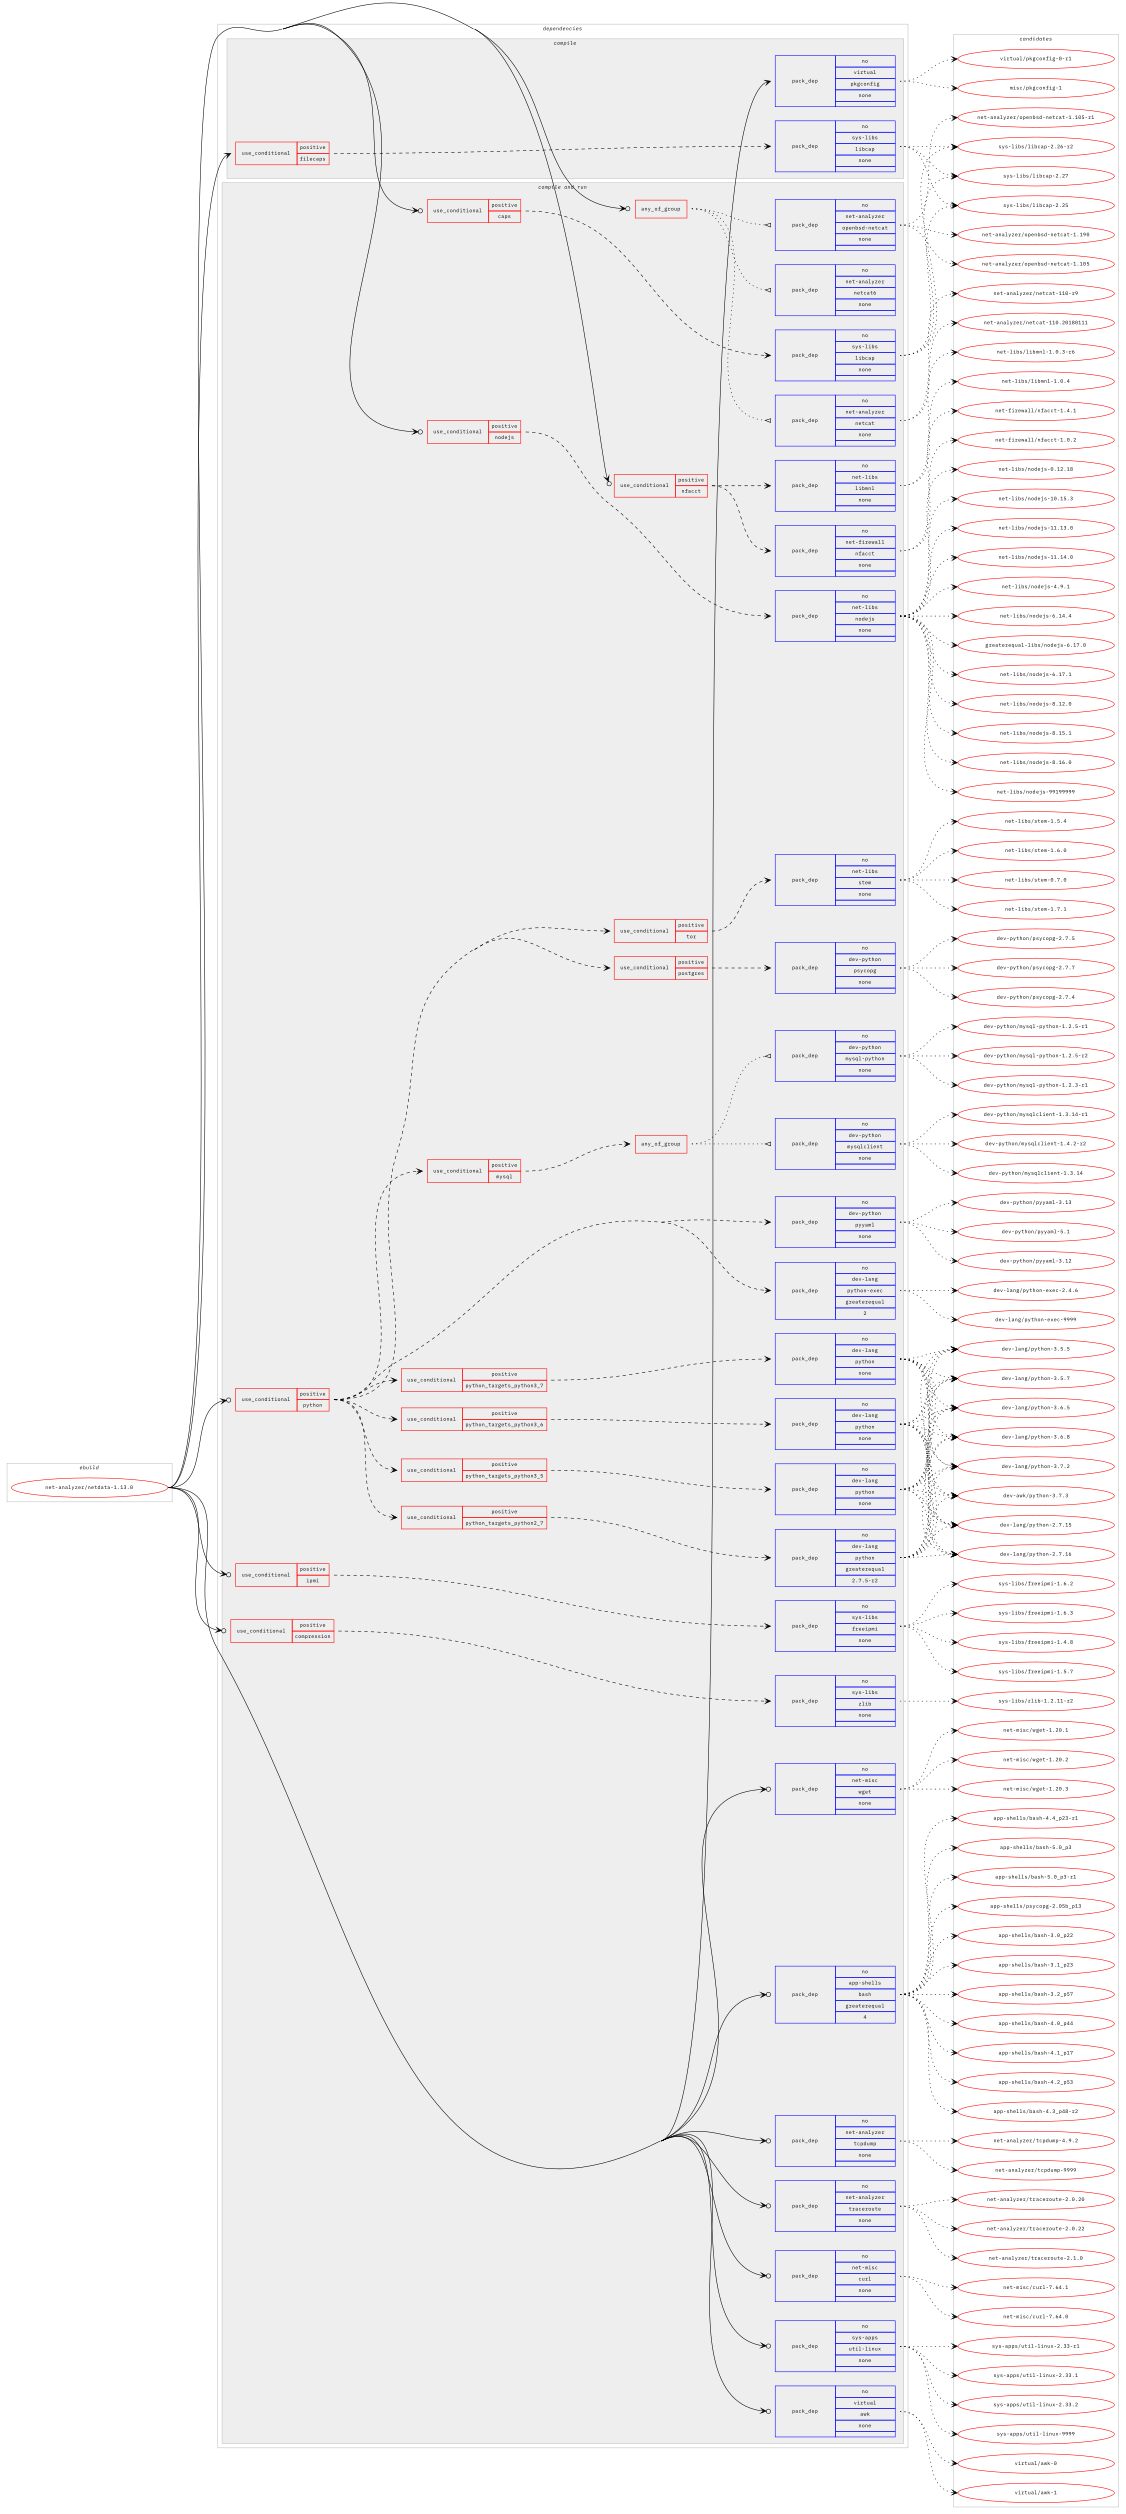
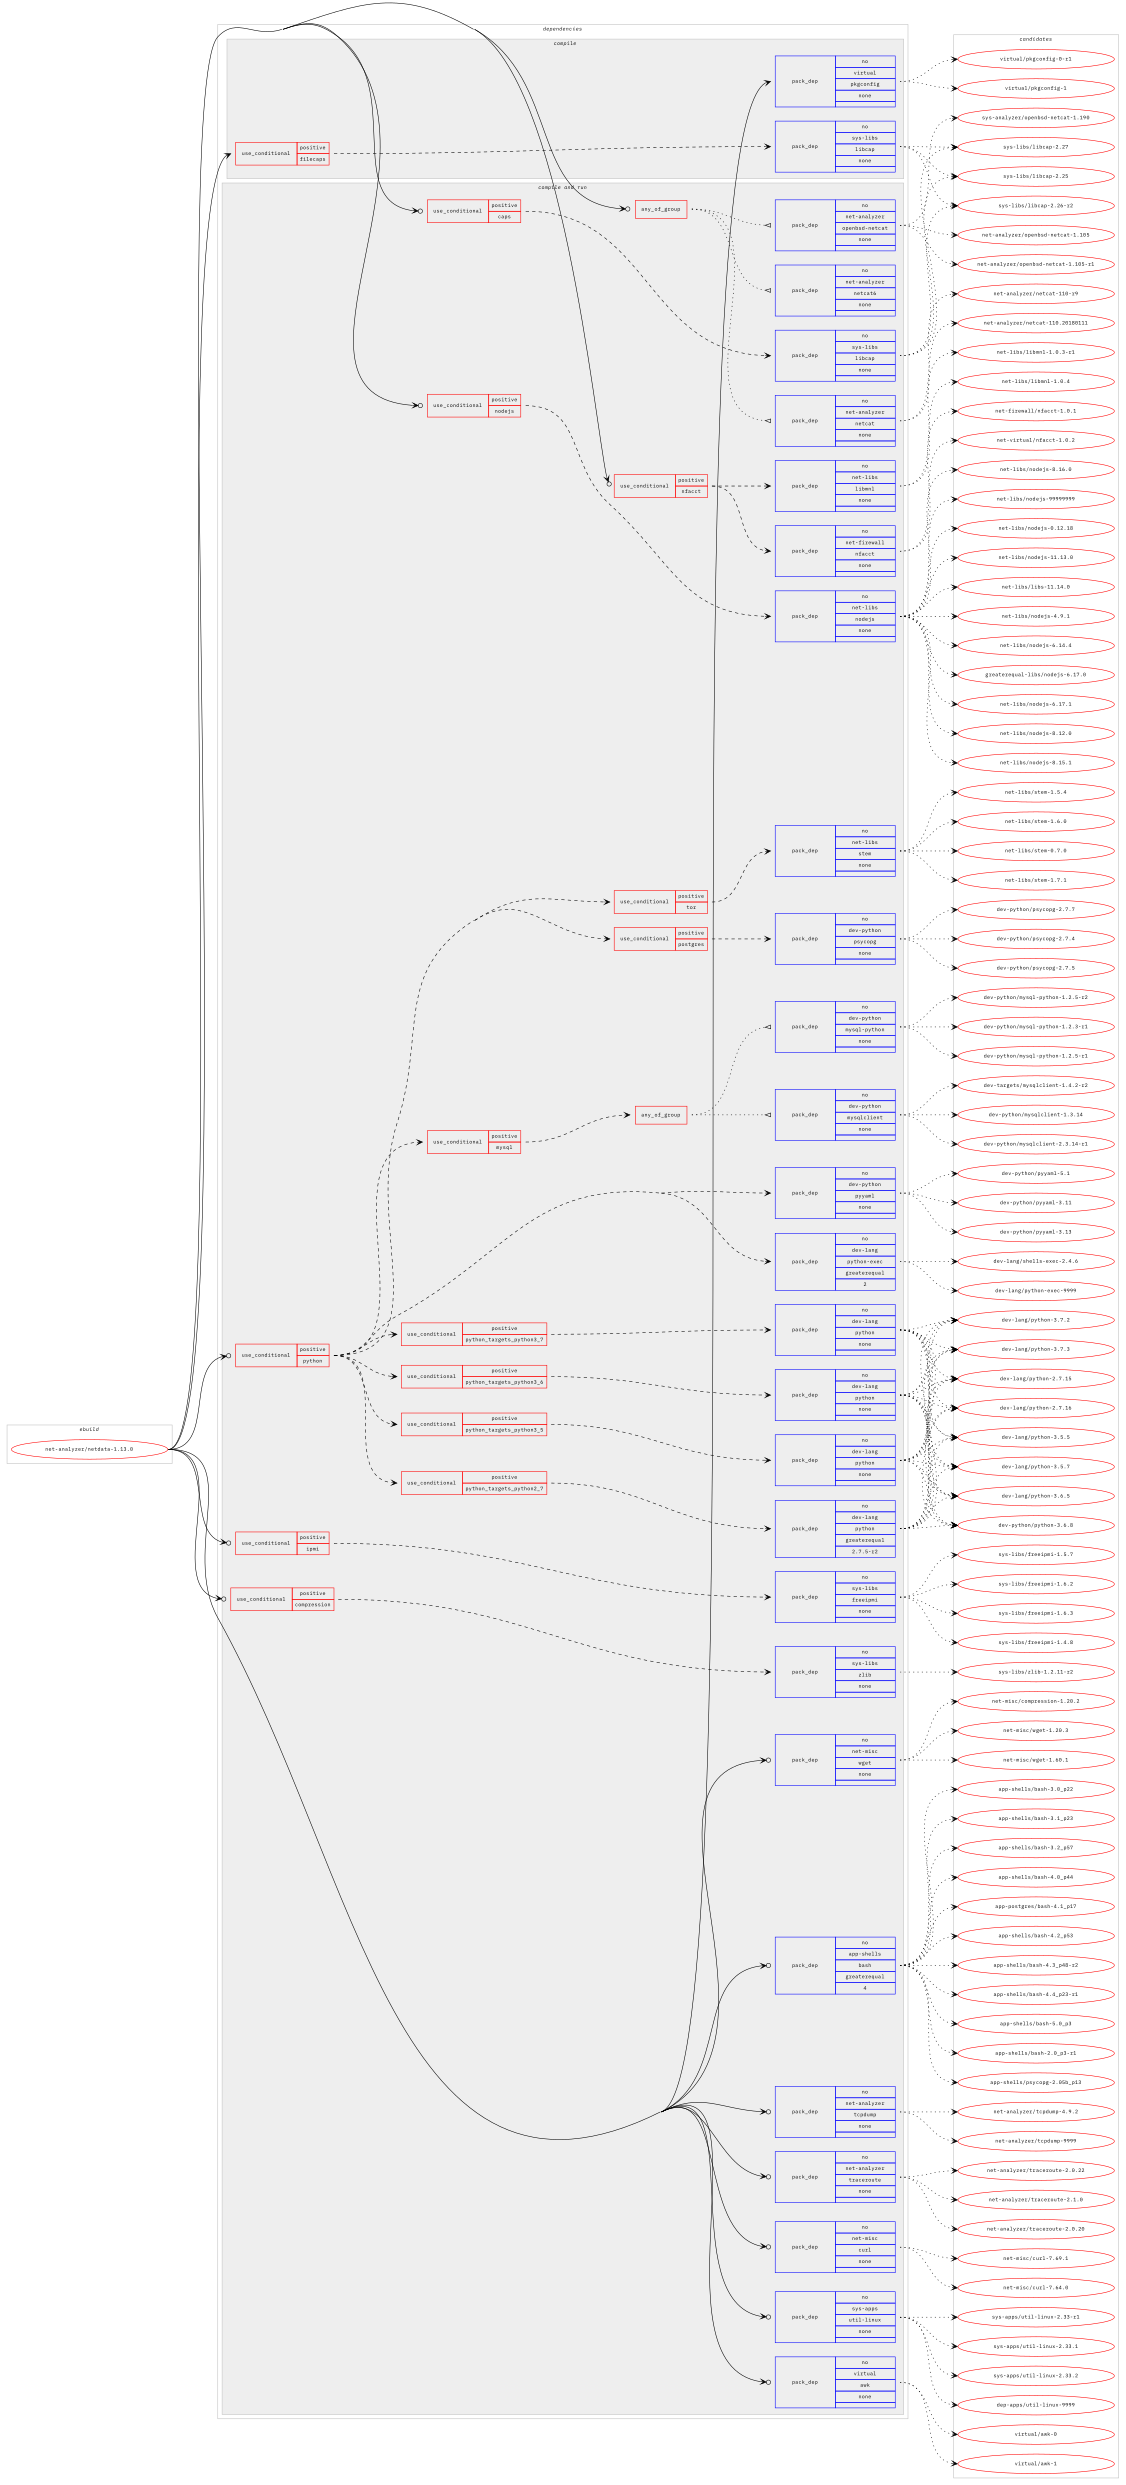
node "misc/pkgconfig-1": label "misc/pkgconfig-1" -> "virtual/pkgconfig-1"
node "net-analyzer/openbsd-netcat-1.190": label "net-analyzer/openbsd-netcat-1.190" -> "sys-analyzer/openbsd-netcat-1.190"
node "net-libs/libmnl-1.0.3-r6": label "net-libs/libmnl-1.0.3-r6" -> "net-libs/libmnl-1.0.3-r1"
node "net-firewall/nfacct-1.4.1": label "net-firewall/nfacct-1.4.1" -> "net-firewall/nfacct-1.0.1"
node "net-firewall/nfacct-1.0.2": label "net-firewall/nfacct-1.0.2" -> "net-virtual/nfacct-1.0.2"
node "net-libs/nodejs-10.15.3": removed
node "net-libs/nodejs-11.14.0": label "net-libs/nodejs-11.14.0" -> "net-libs/libs-11.14.0"
node "net-libs/nodejs-99199999": label "net-libs/nodejs-99199999" -> "net-libs/nodejs-99999999"
node "dev-python/mysqlclient-1.3.14-r1": label "dev-python/mysqlclient-1.3.14-r1" -> "dev-python/mysqlclient-2.3.14-r1"
node "dev-python/mysqlclient-1.4.2-r2": label "dev-python/mysqlclient-1.4.2-r2" -> "dev-targets/mysqlclient-1.4.2-r2"
node "dev-python/pyyaml-3.12": label "dev-python/pyyaml-3.12" -> "dev-python/pyyaml-3.11"
node "dev-lang/python-exec-2.4.6": label "dev-lang/python-exec-2.4.6" -> "dev-lang/shells-exec-2.4.6"
node "dev-lang/python-3.6.8": label "dev-lang/python-3.6.8" -> "dev-python/python-3.6.8"
node "dev-awk/python-3.7.3": label "dev-awk/python-3.7.3" -> "dev-lang/python-3.7.3"
node "net-misc/wget-1.20.1": label "net-misc/wget-1.20.1" -> "net-misc/wget-1.60.1"
node "net-misc/wget-1.20.2": label "net-misc/wget-1.20.2" -> "net-misc/compression-1.20.2"
node "app-shells/bash-5.0_p3-r1": label "app-shells/bash-5.0_p3-r1" -> "app-shells/bash-2.0_p3-r1"
node "app-shells/bash-4.1_p17": label "app-shells/bash-4.1_p17" -> "app-postgres/bash-4.1_p17"
node "net-misc/curl-7.64.1": label "net-misc/curl-7.64.1" -> "net-misc/curl-7.69.1"
node "sys-apps/util-linux-9999": label "sys-apps/util-linux-9999" -> "dep-apps/util-linux-9999"
